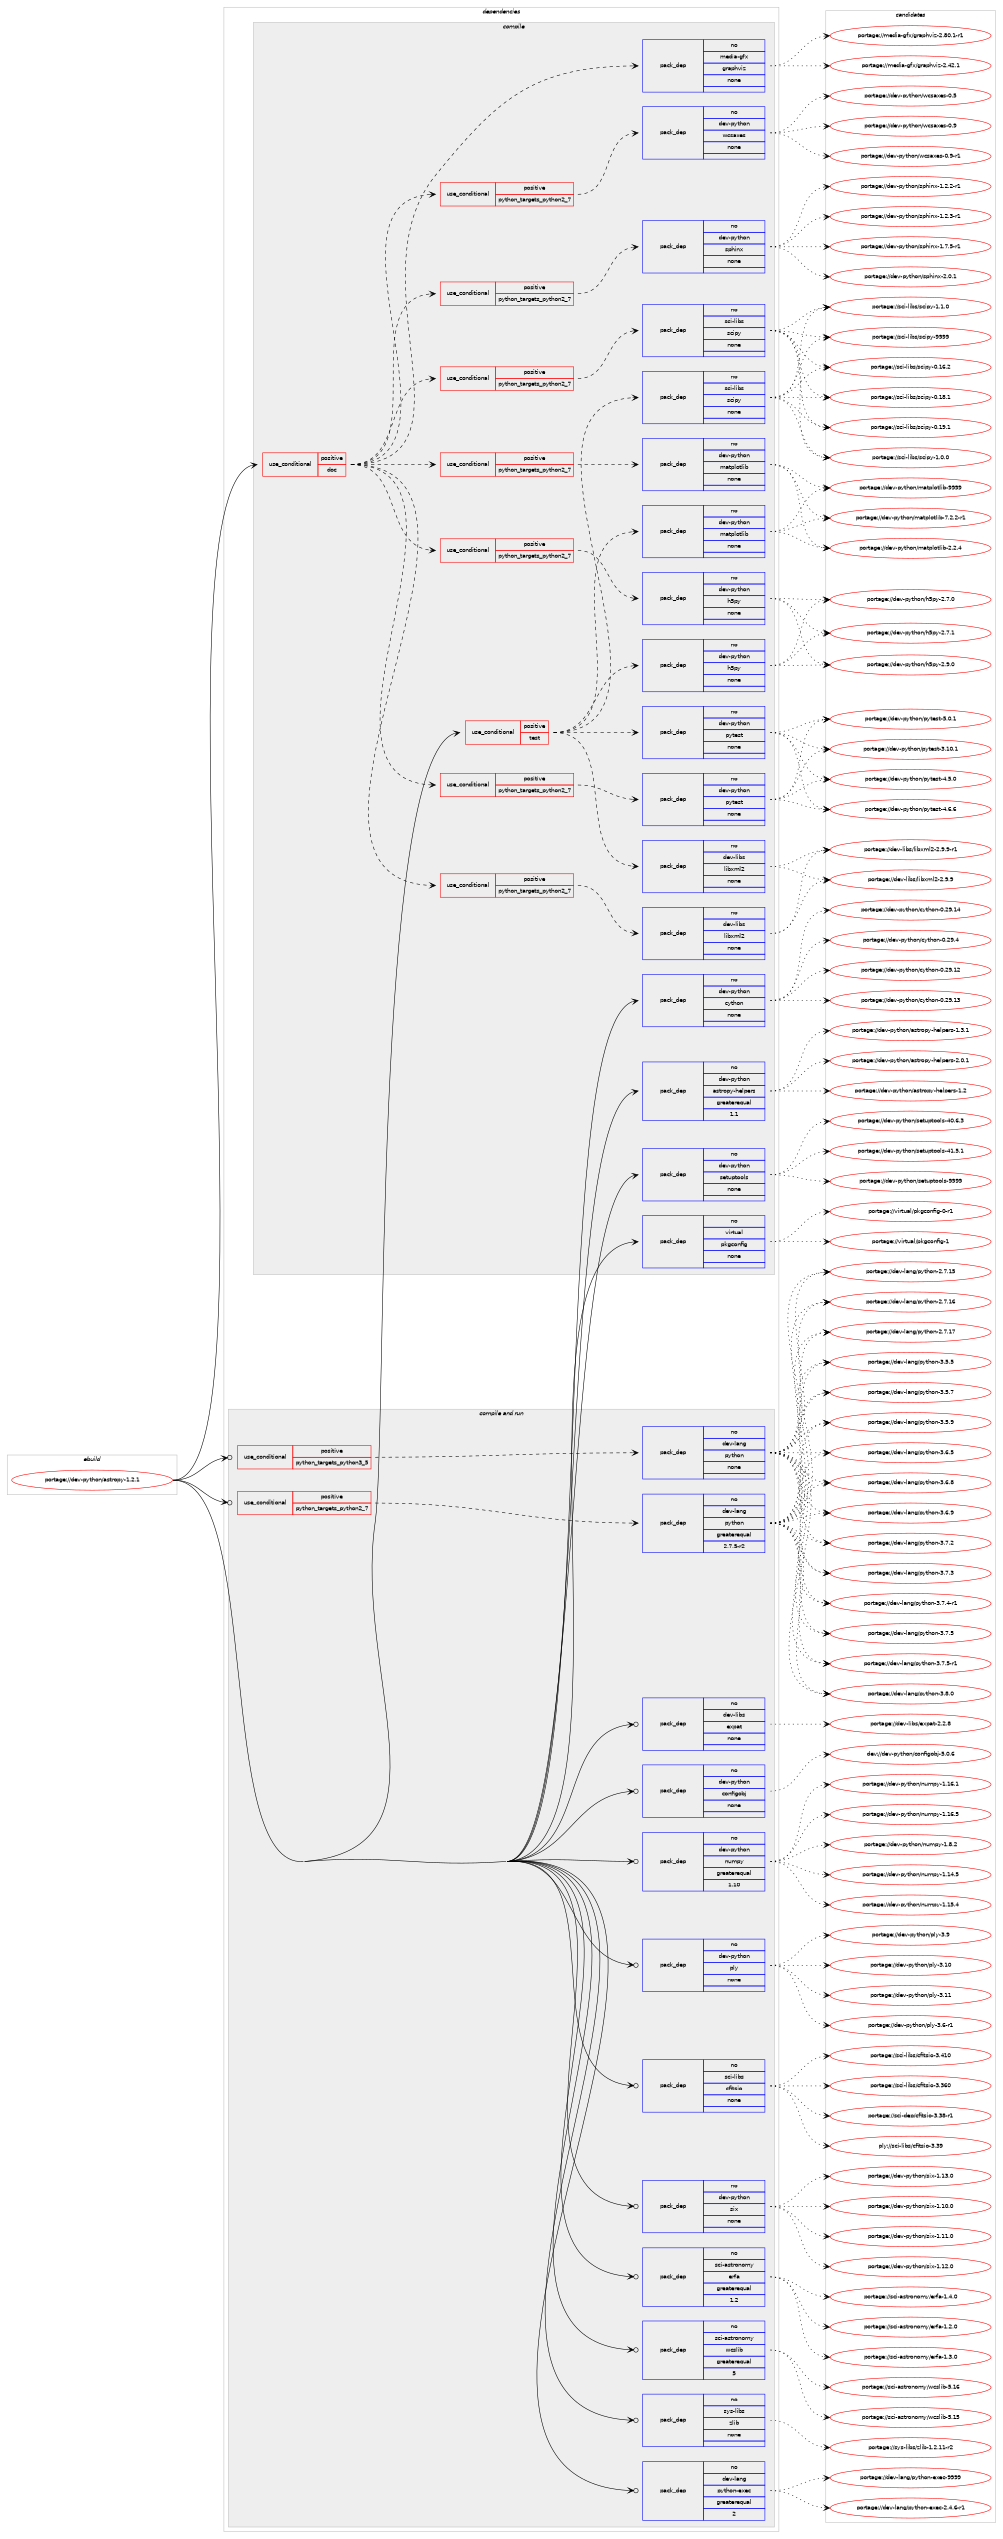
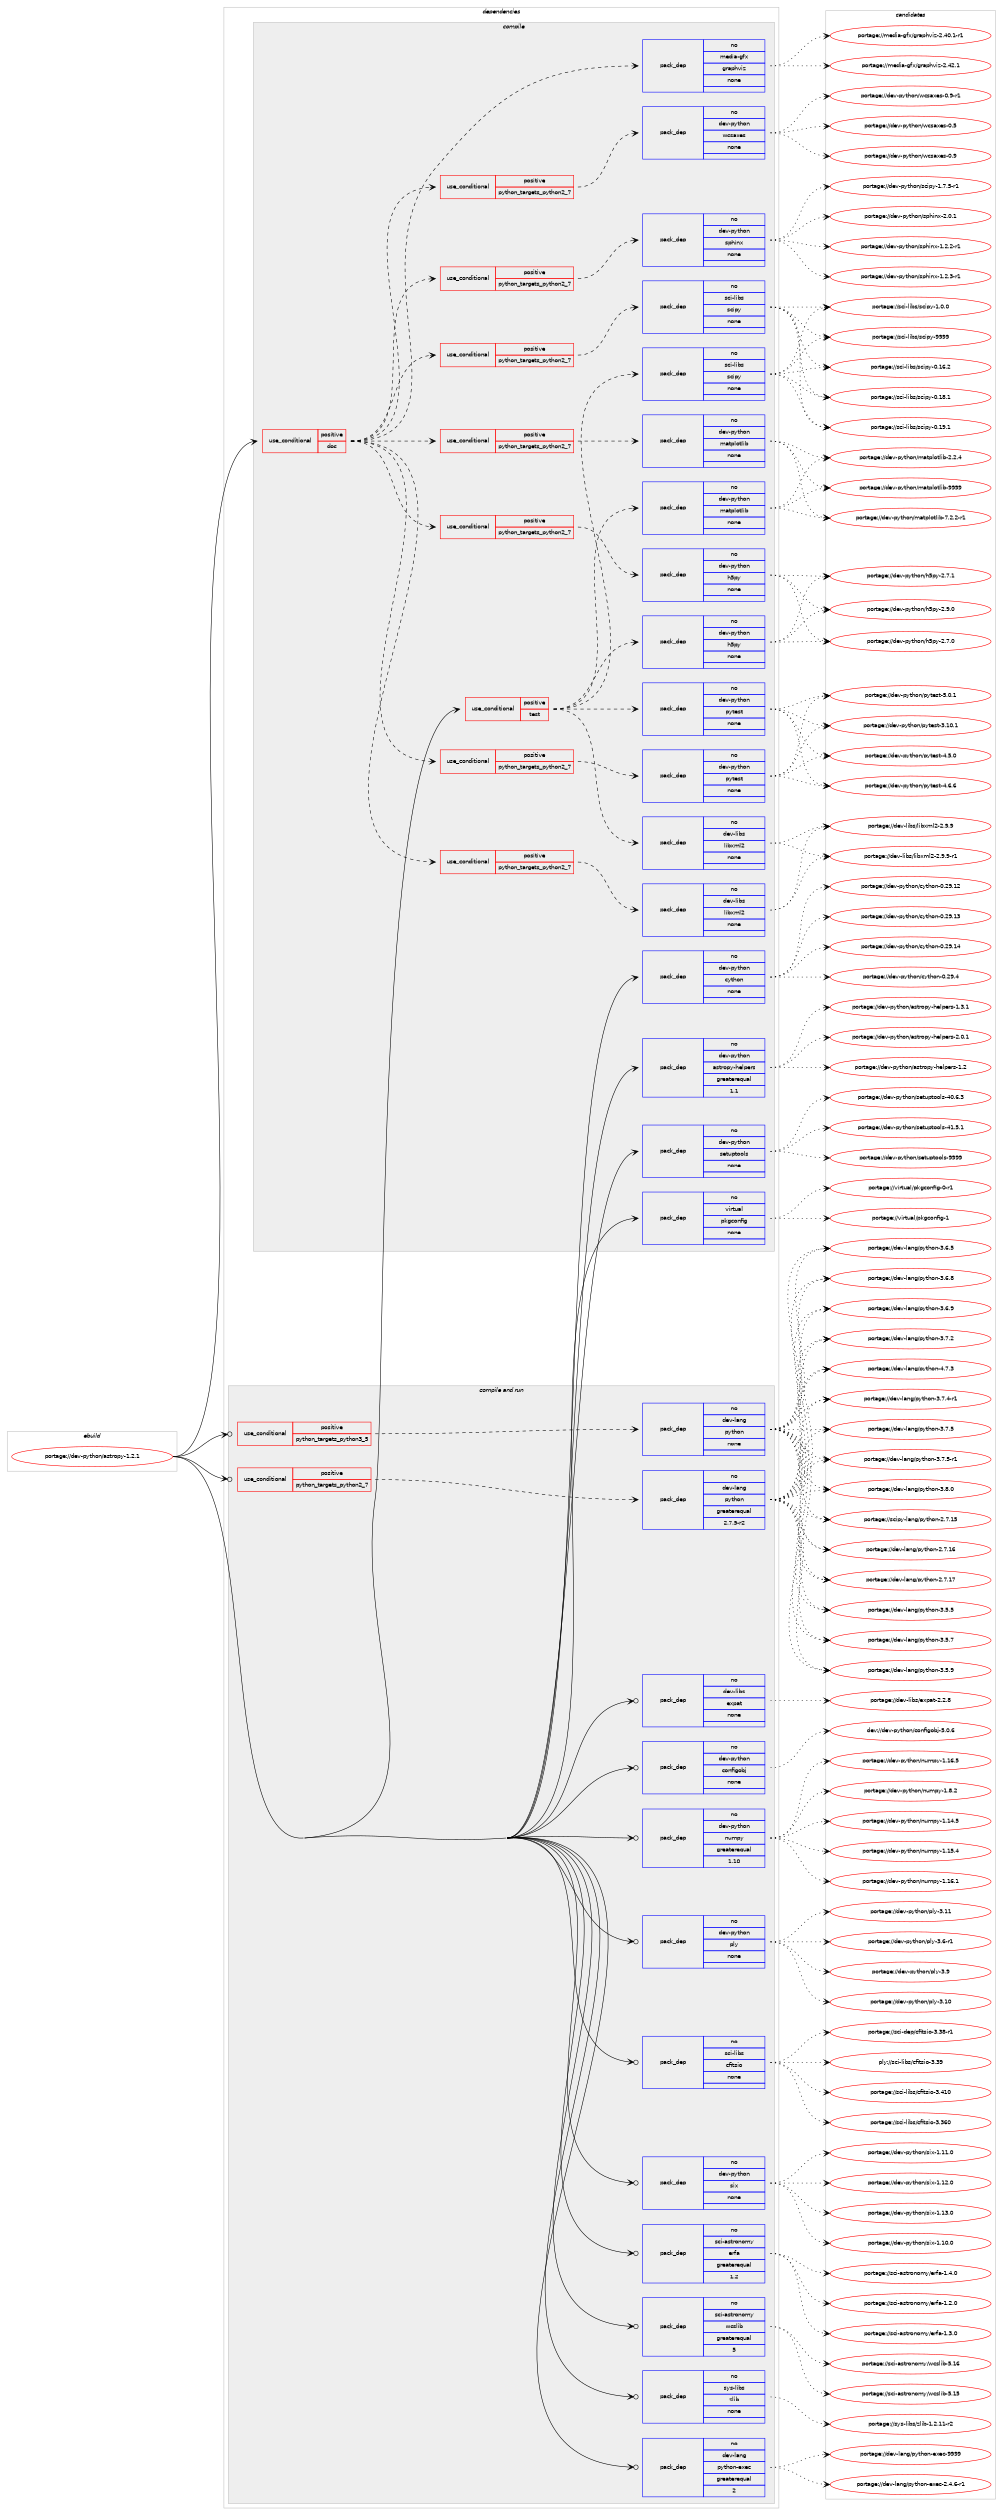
node "portage://media-gfx/graphviz-2.80.1-r1": label "portage://media-gfx/graphviz-2.80.1-r1" -> "portage://media-gfx/graphviz-2.40.1-r1"
node "portage://dev-python/sphinx-1.7.5-r1": label "portage://dev-python/sphinx-1.7.5-r1" -> "portage://dev-python/scipy-1.7.5-r1"
node "portage://sci-libs/scipy-1.1.0": removed
node "portage://dev-lang/python-2.7.15": label "portage://dev-lang/python-2.7.15" -> "portage://scipy-lang/python-2.7.15"
node "portage://dev-lang/python-3.7.3": label "portage://dev-lang/python-3.7.3" -> "portage://dev-lang/python-4.7.3"
